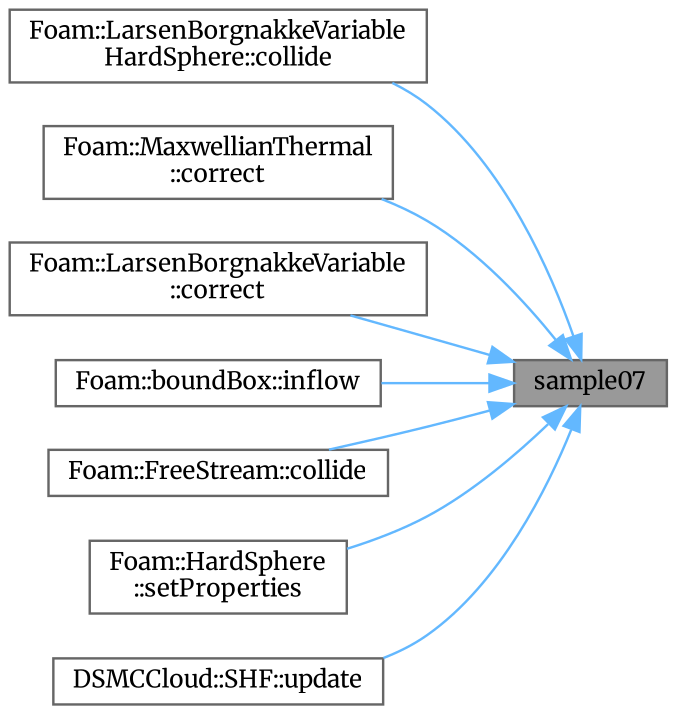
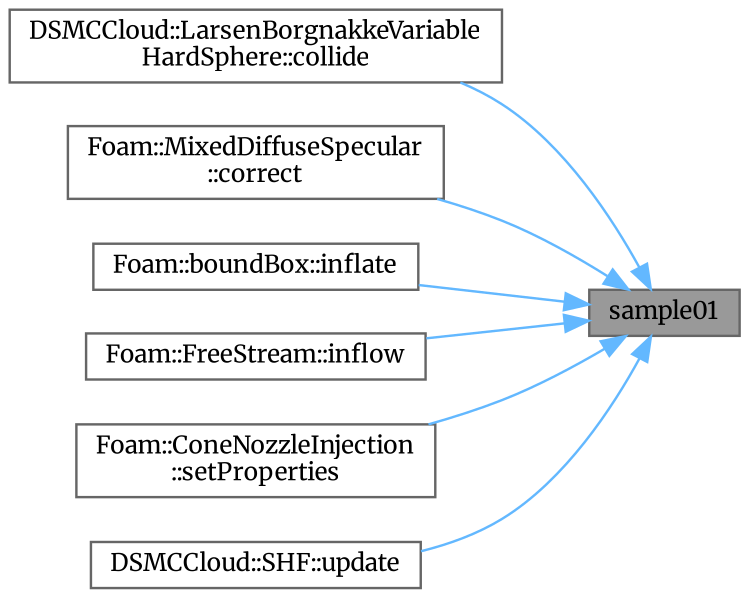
node "Foam::LarsenBorgnakkeVariable HardSphere::collide": label "Foam::LarsenBorgnakkeVariable HardSphere::collide" -> "DSMCCloud::LarsenBorgnakkeVariable HardSphere::collide"
node "Foam::MaxwellianThermal ::correct": removed
node "Foam::LarsenBorgnakkeVariable ::correct": label "Foam::LarsenBorgnakkeVariable ::correct" -> "Foam::MixedDiffuseSpecular ::correct"
node "Foam::boundBox::inflow": label "Foam::boundBox::inflow" -> "Foam::boundBox::inflate"
node "sample07": label "sample07" -> "sample01"
node "Foam::FreeStream::collide": label "Foam::FreeStream::collide" -> "Foam::FreeStream::inflow"
node "Foam::HardSphere ::setProperties": label "Foam::HardSphere ::setProperties" -> "Foam::ConeNozzleInjection ::setProperties"
